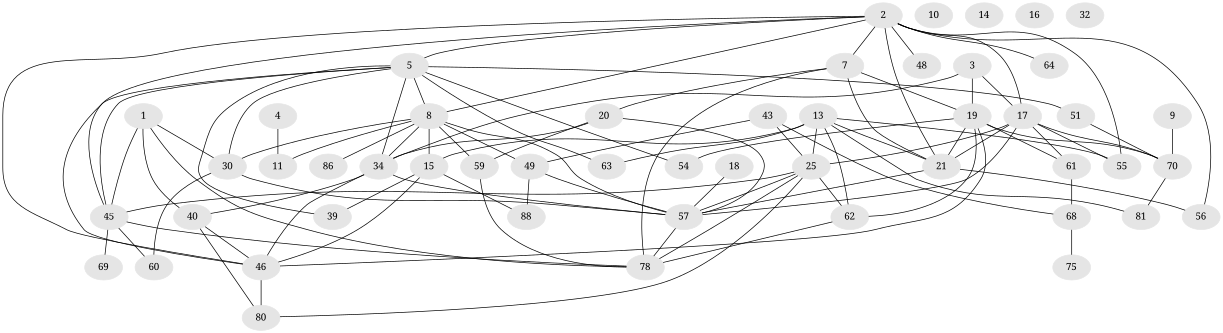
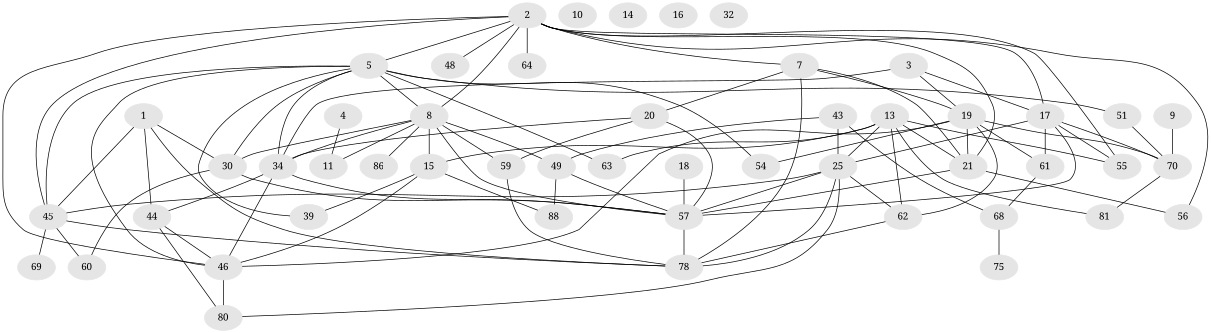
edge "17" -- "21": removed
node "40": label "40" -> "44"
